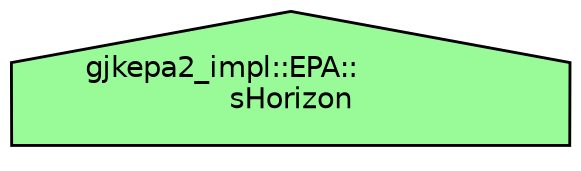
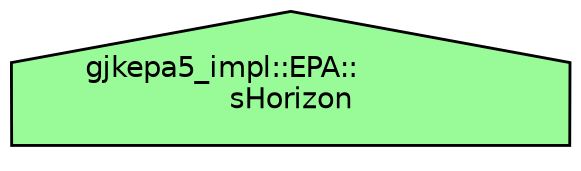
node "gjkepa2_impl::EPA:: sHorizon": label "gjkepa2_impl::EPA:: sHorizon" -> "gjkepa5_impl::EPA:: sHorizon"
